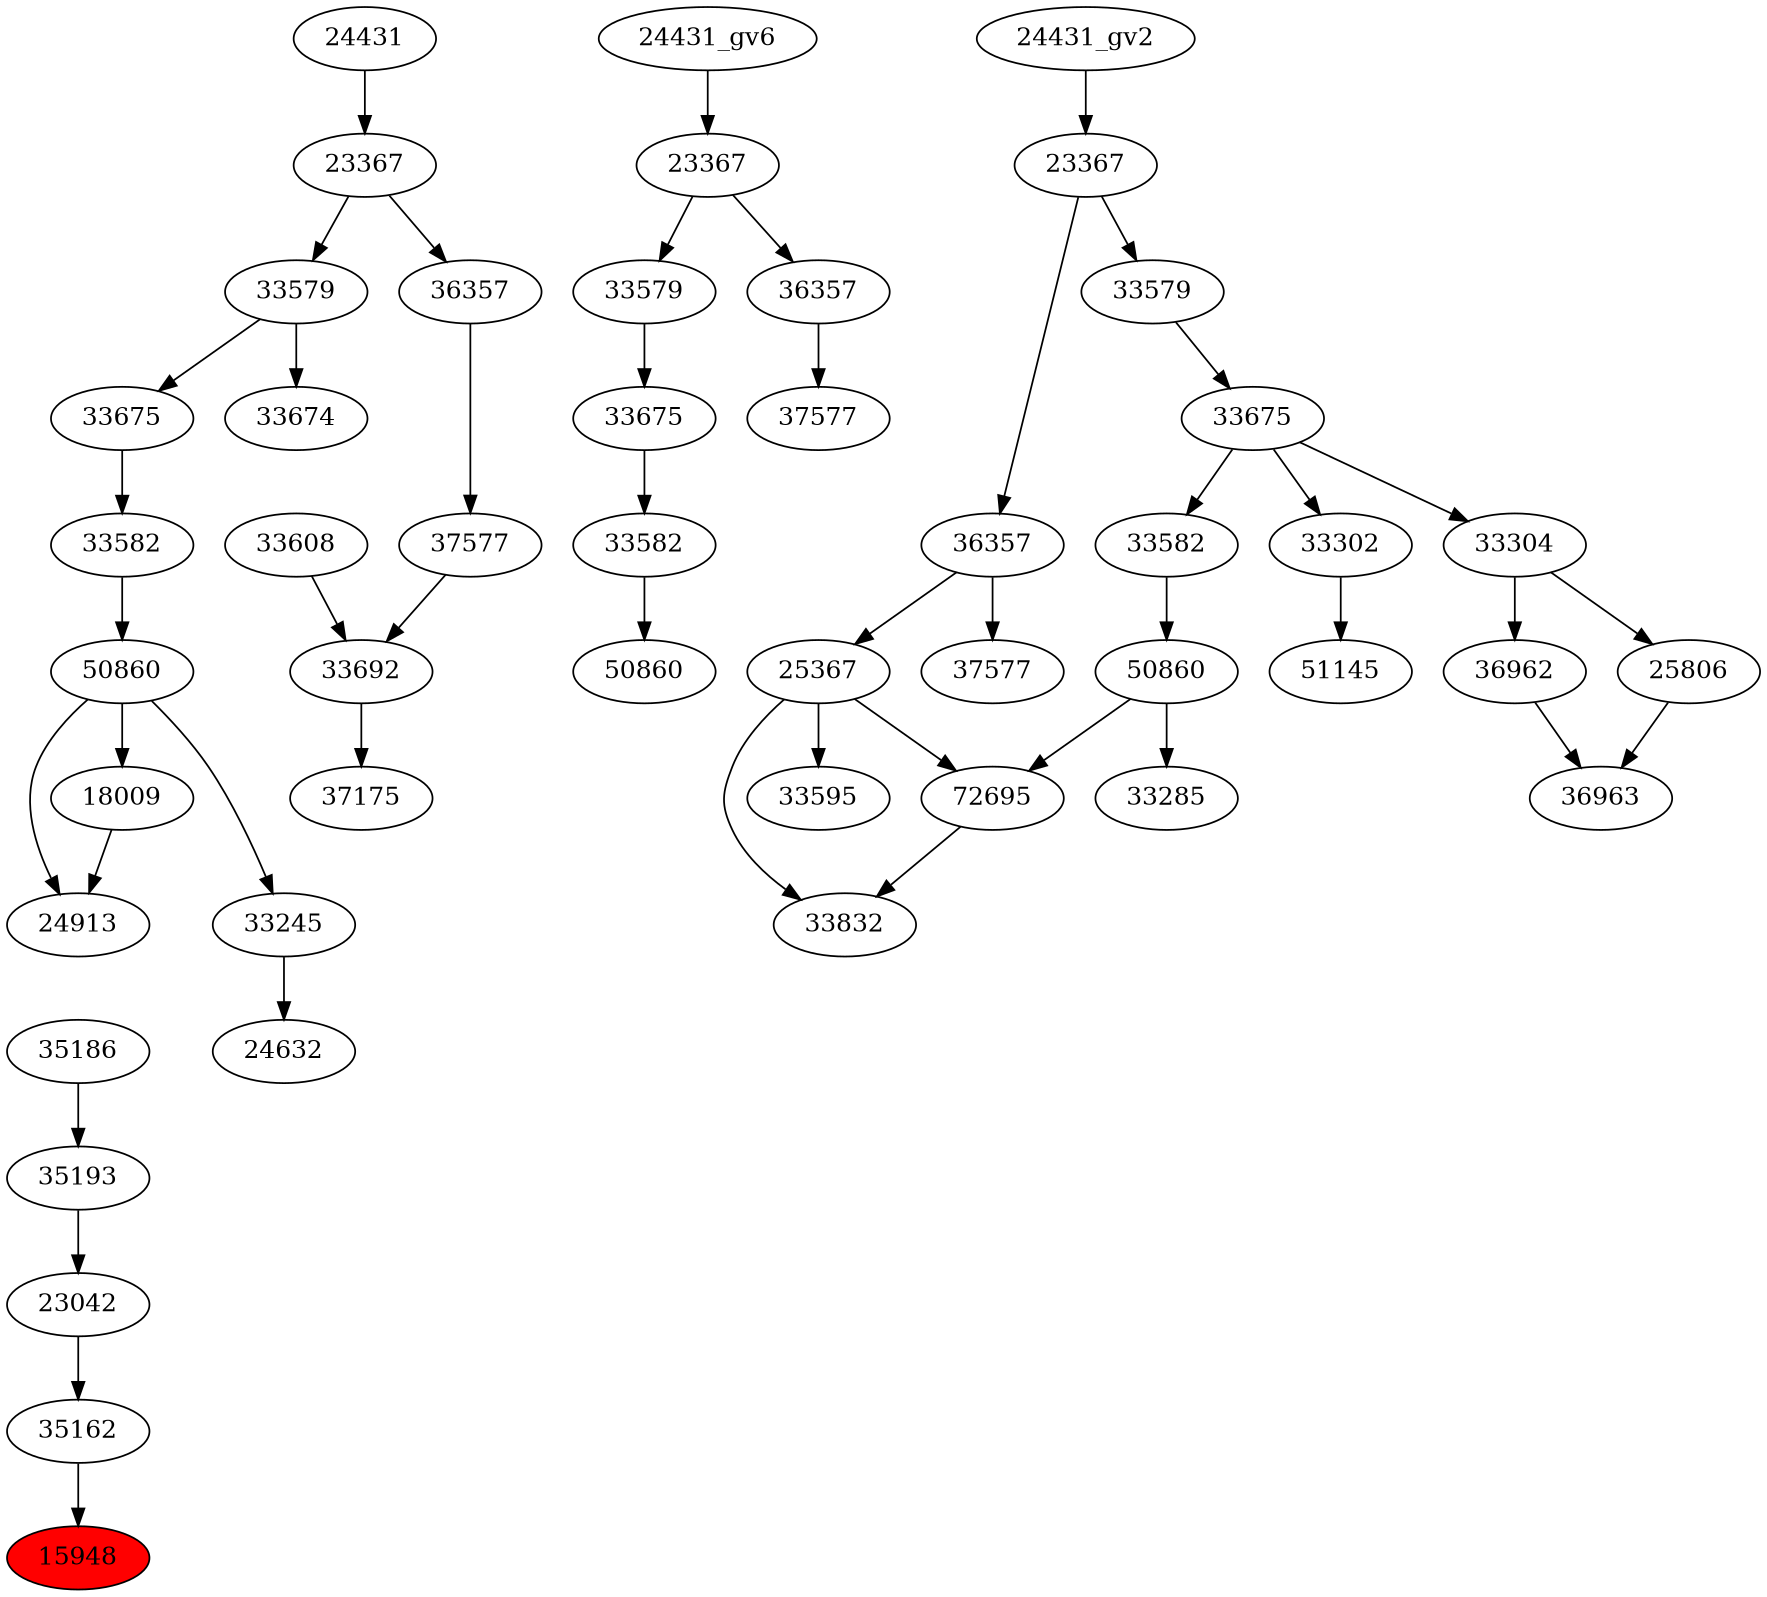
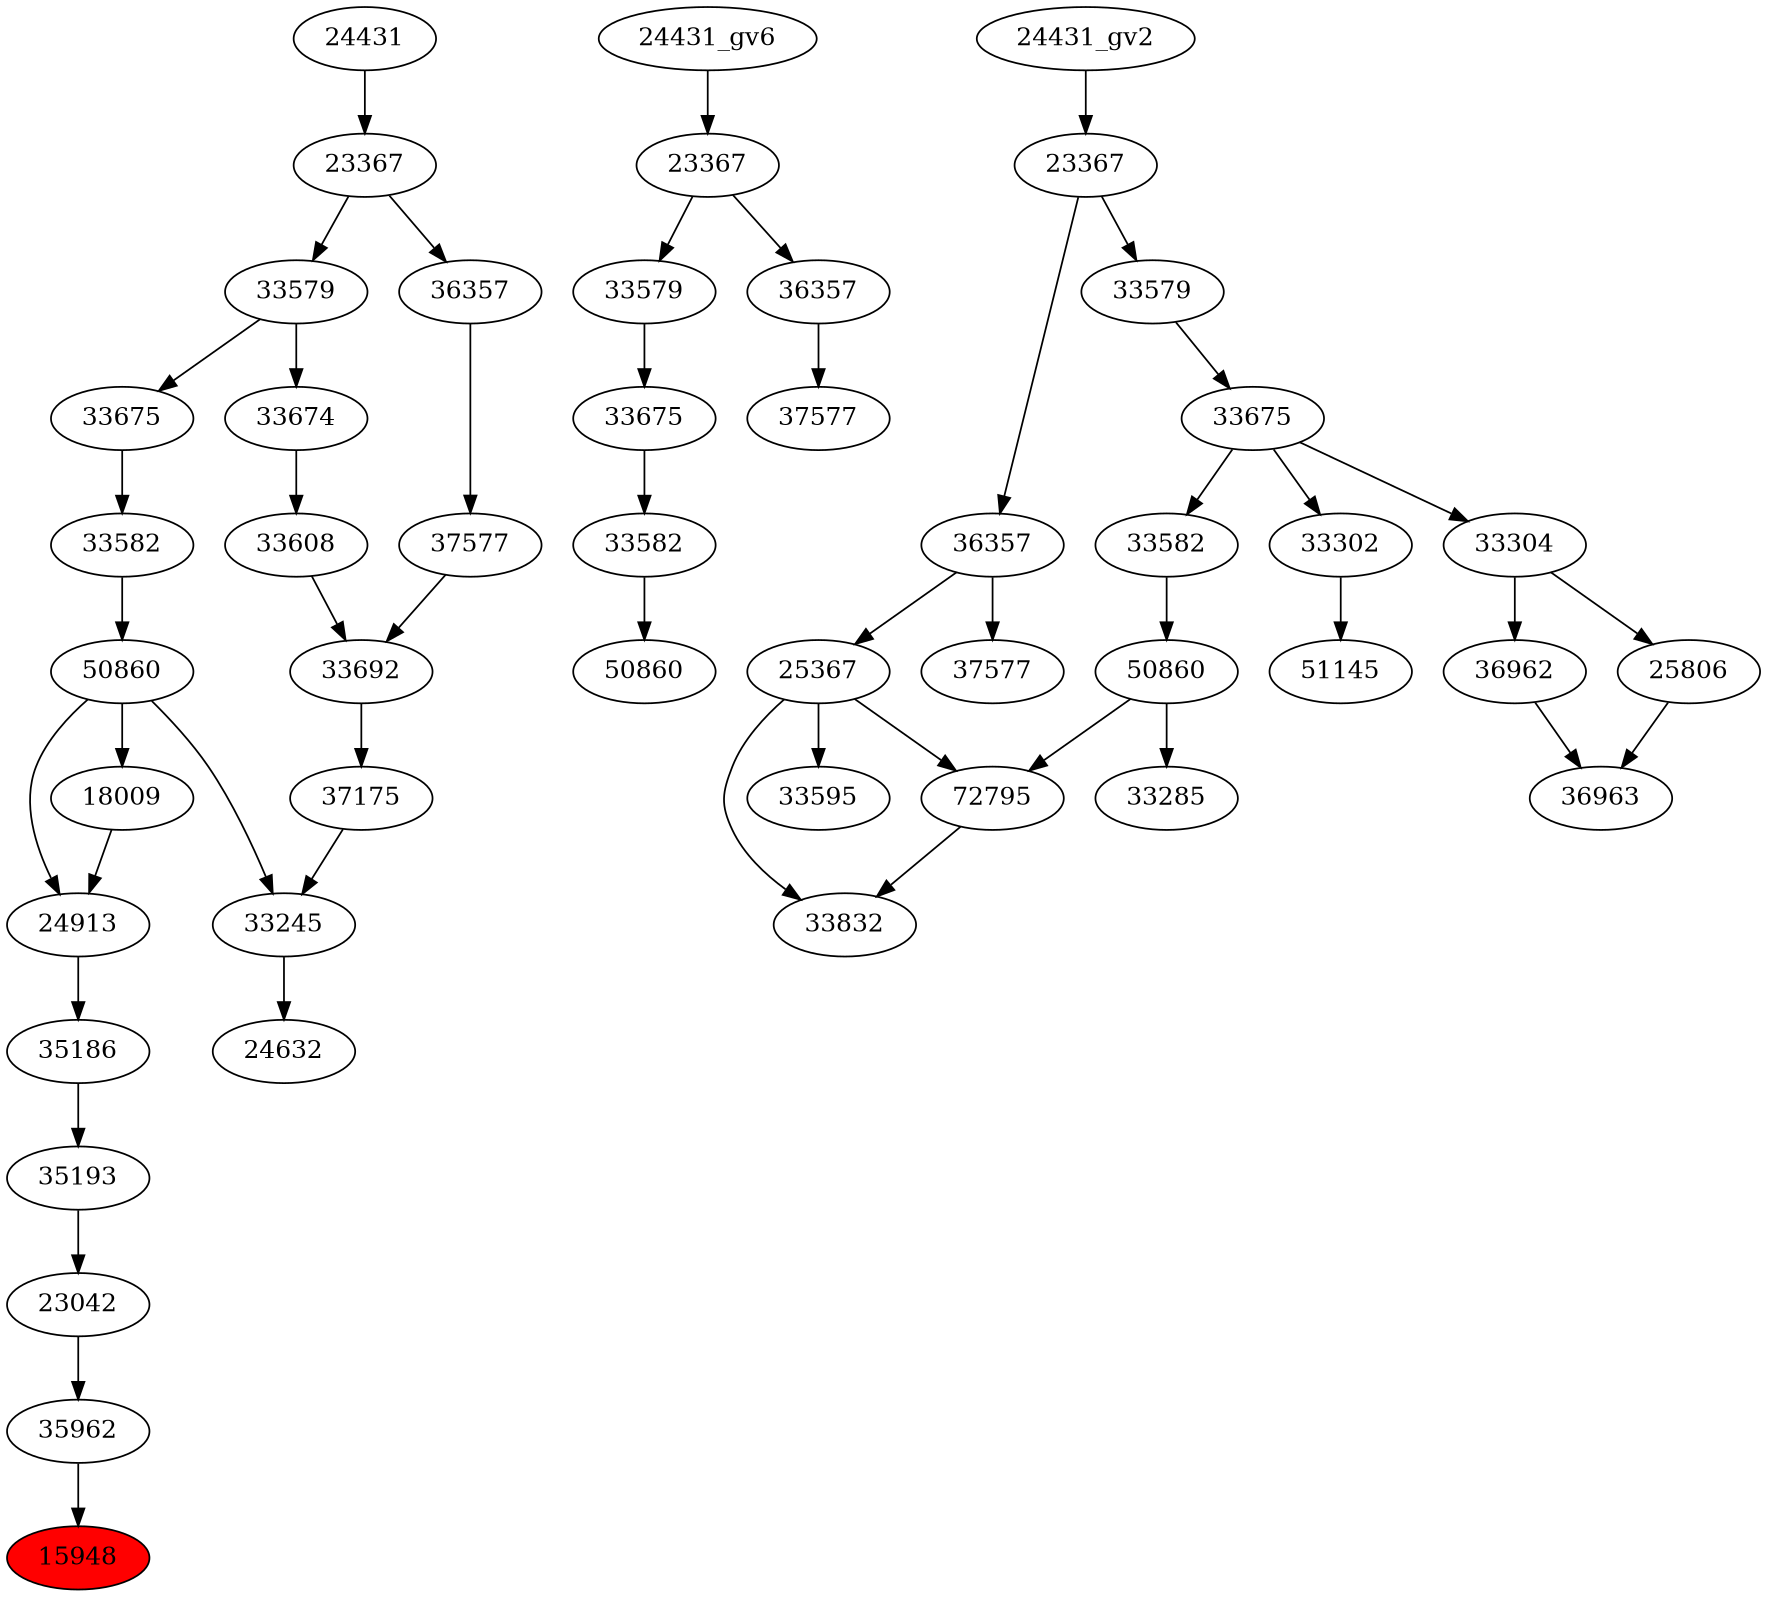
edge "33674" -> "33608": added
node "72695": label "72695" -> "72795"
edge "37175" -> "33245": added
edge "24913" -> "35186": added
node "35162": label "35162" -> "35962"
